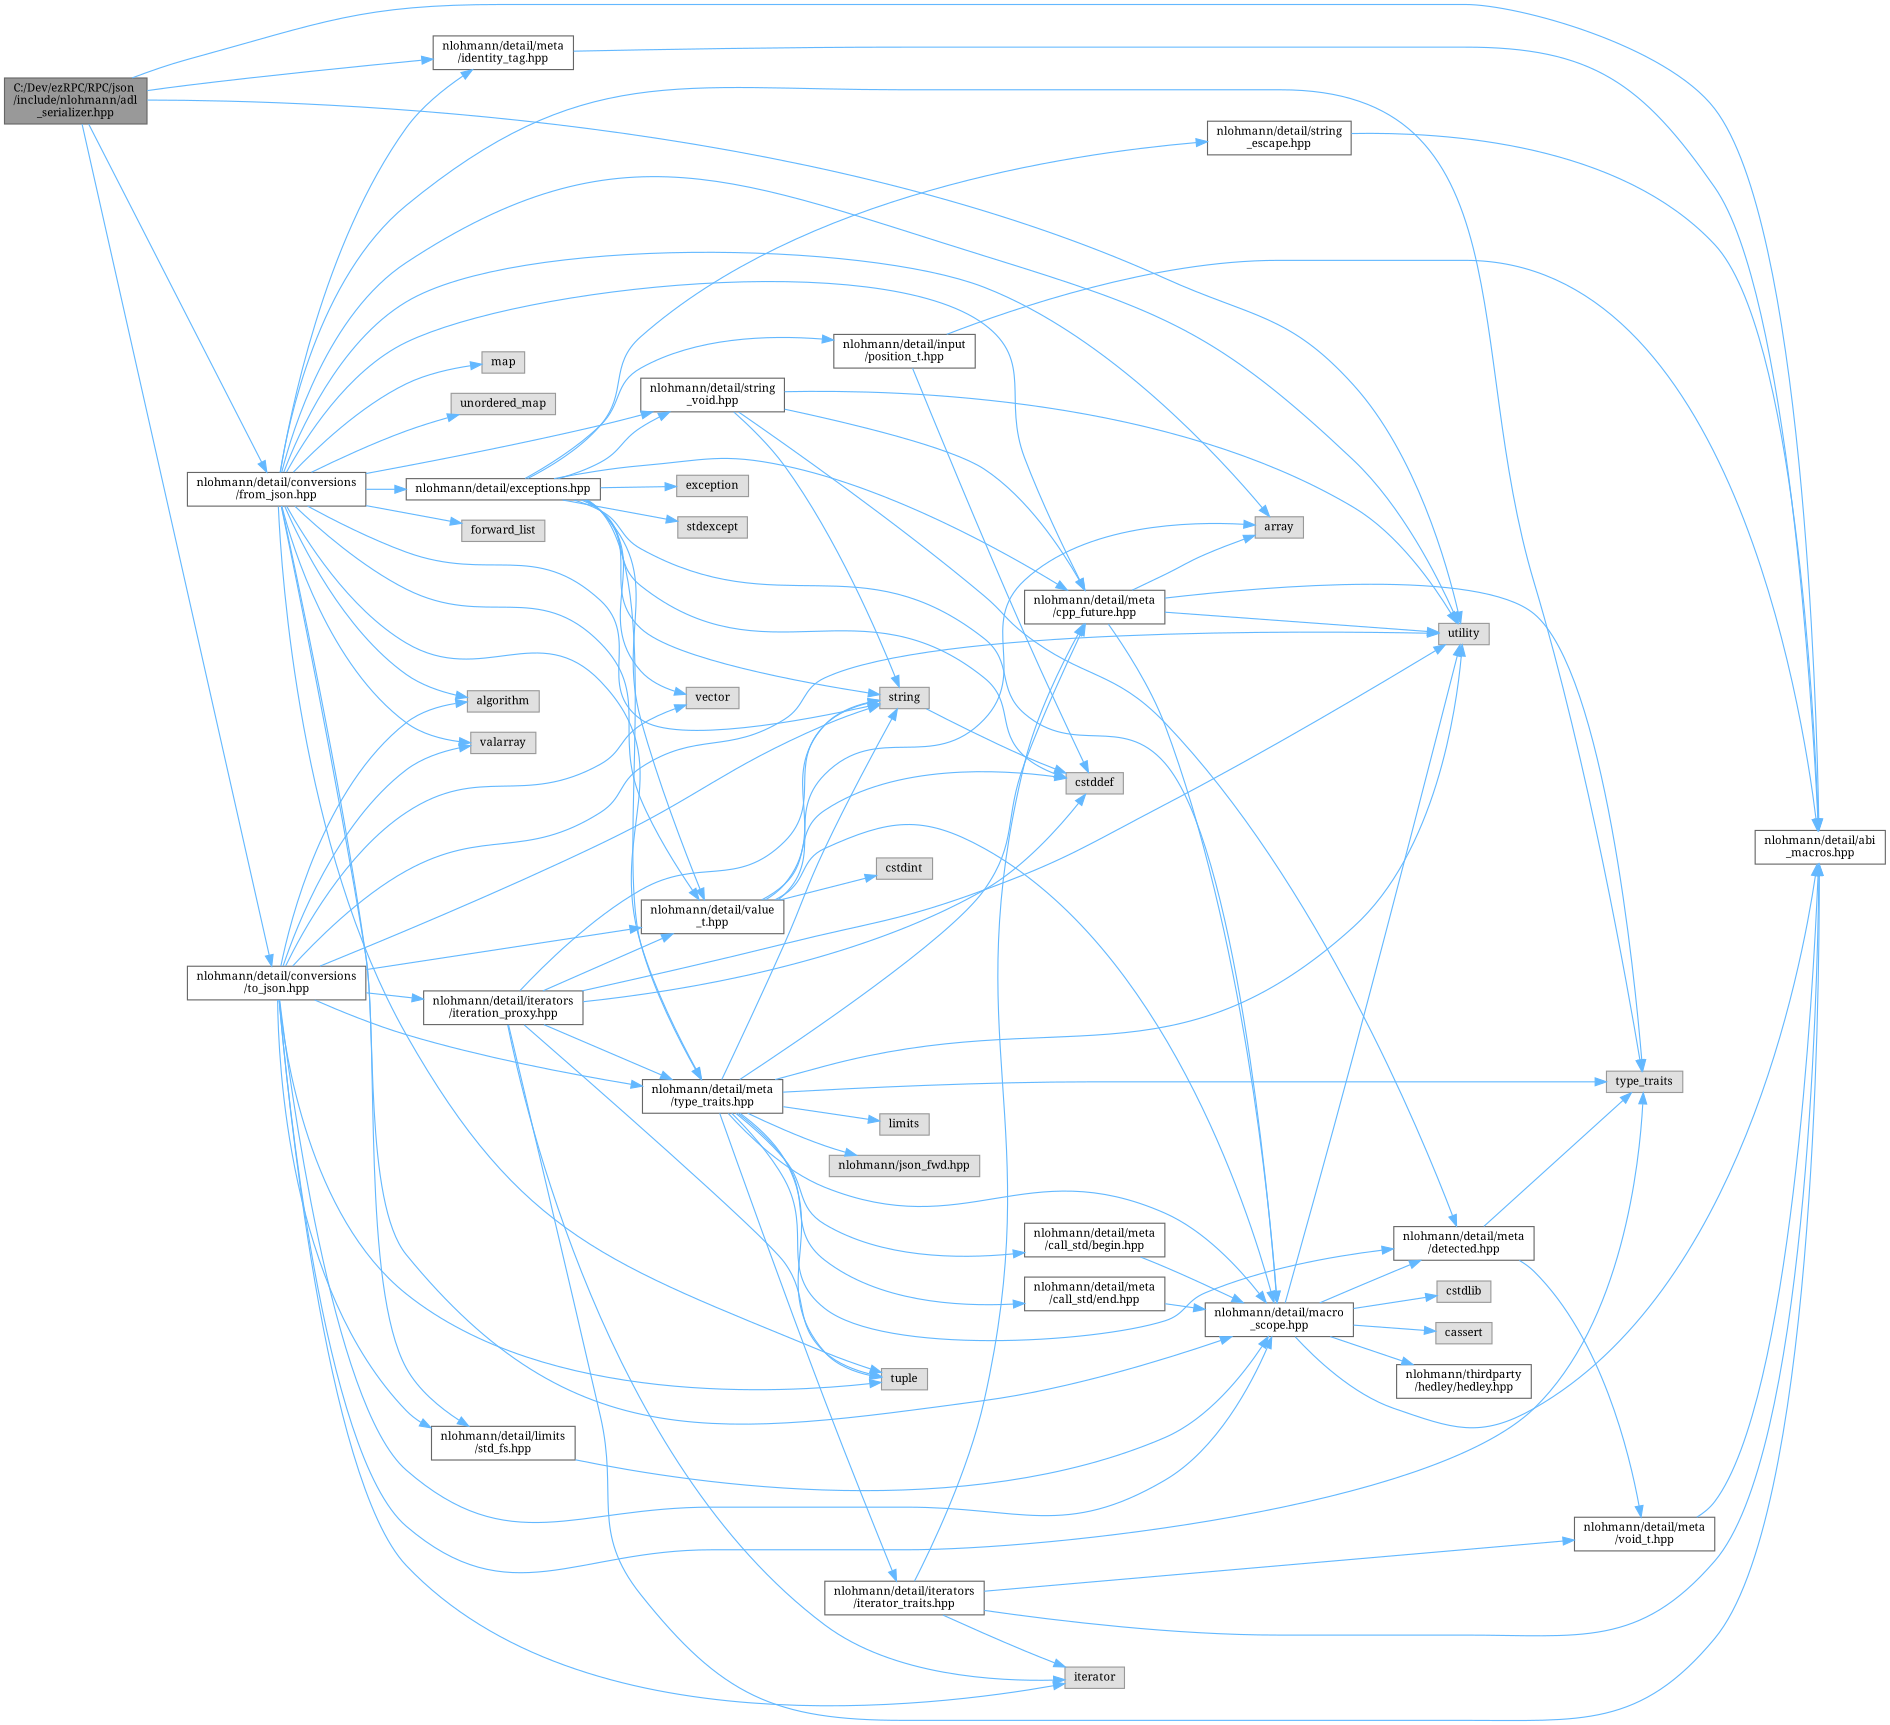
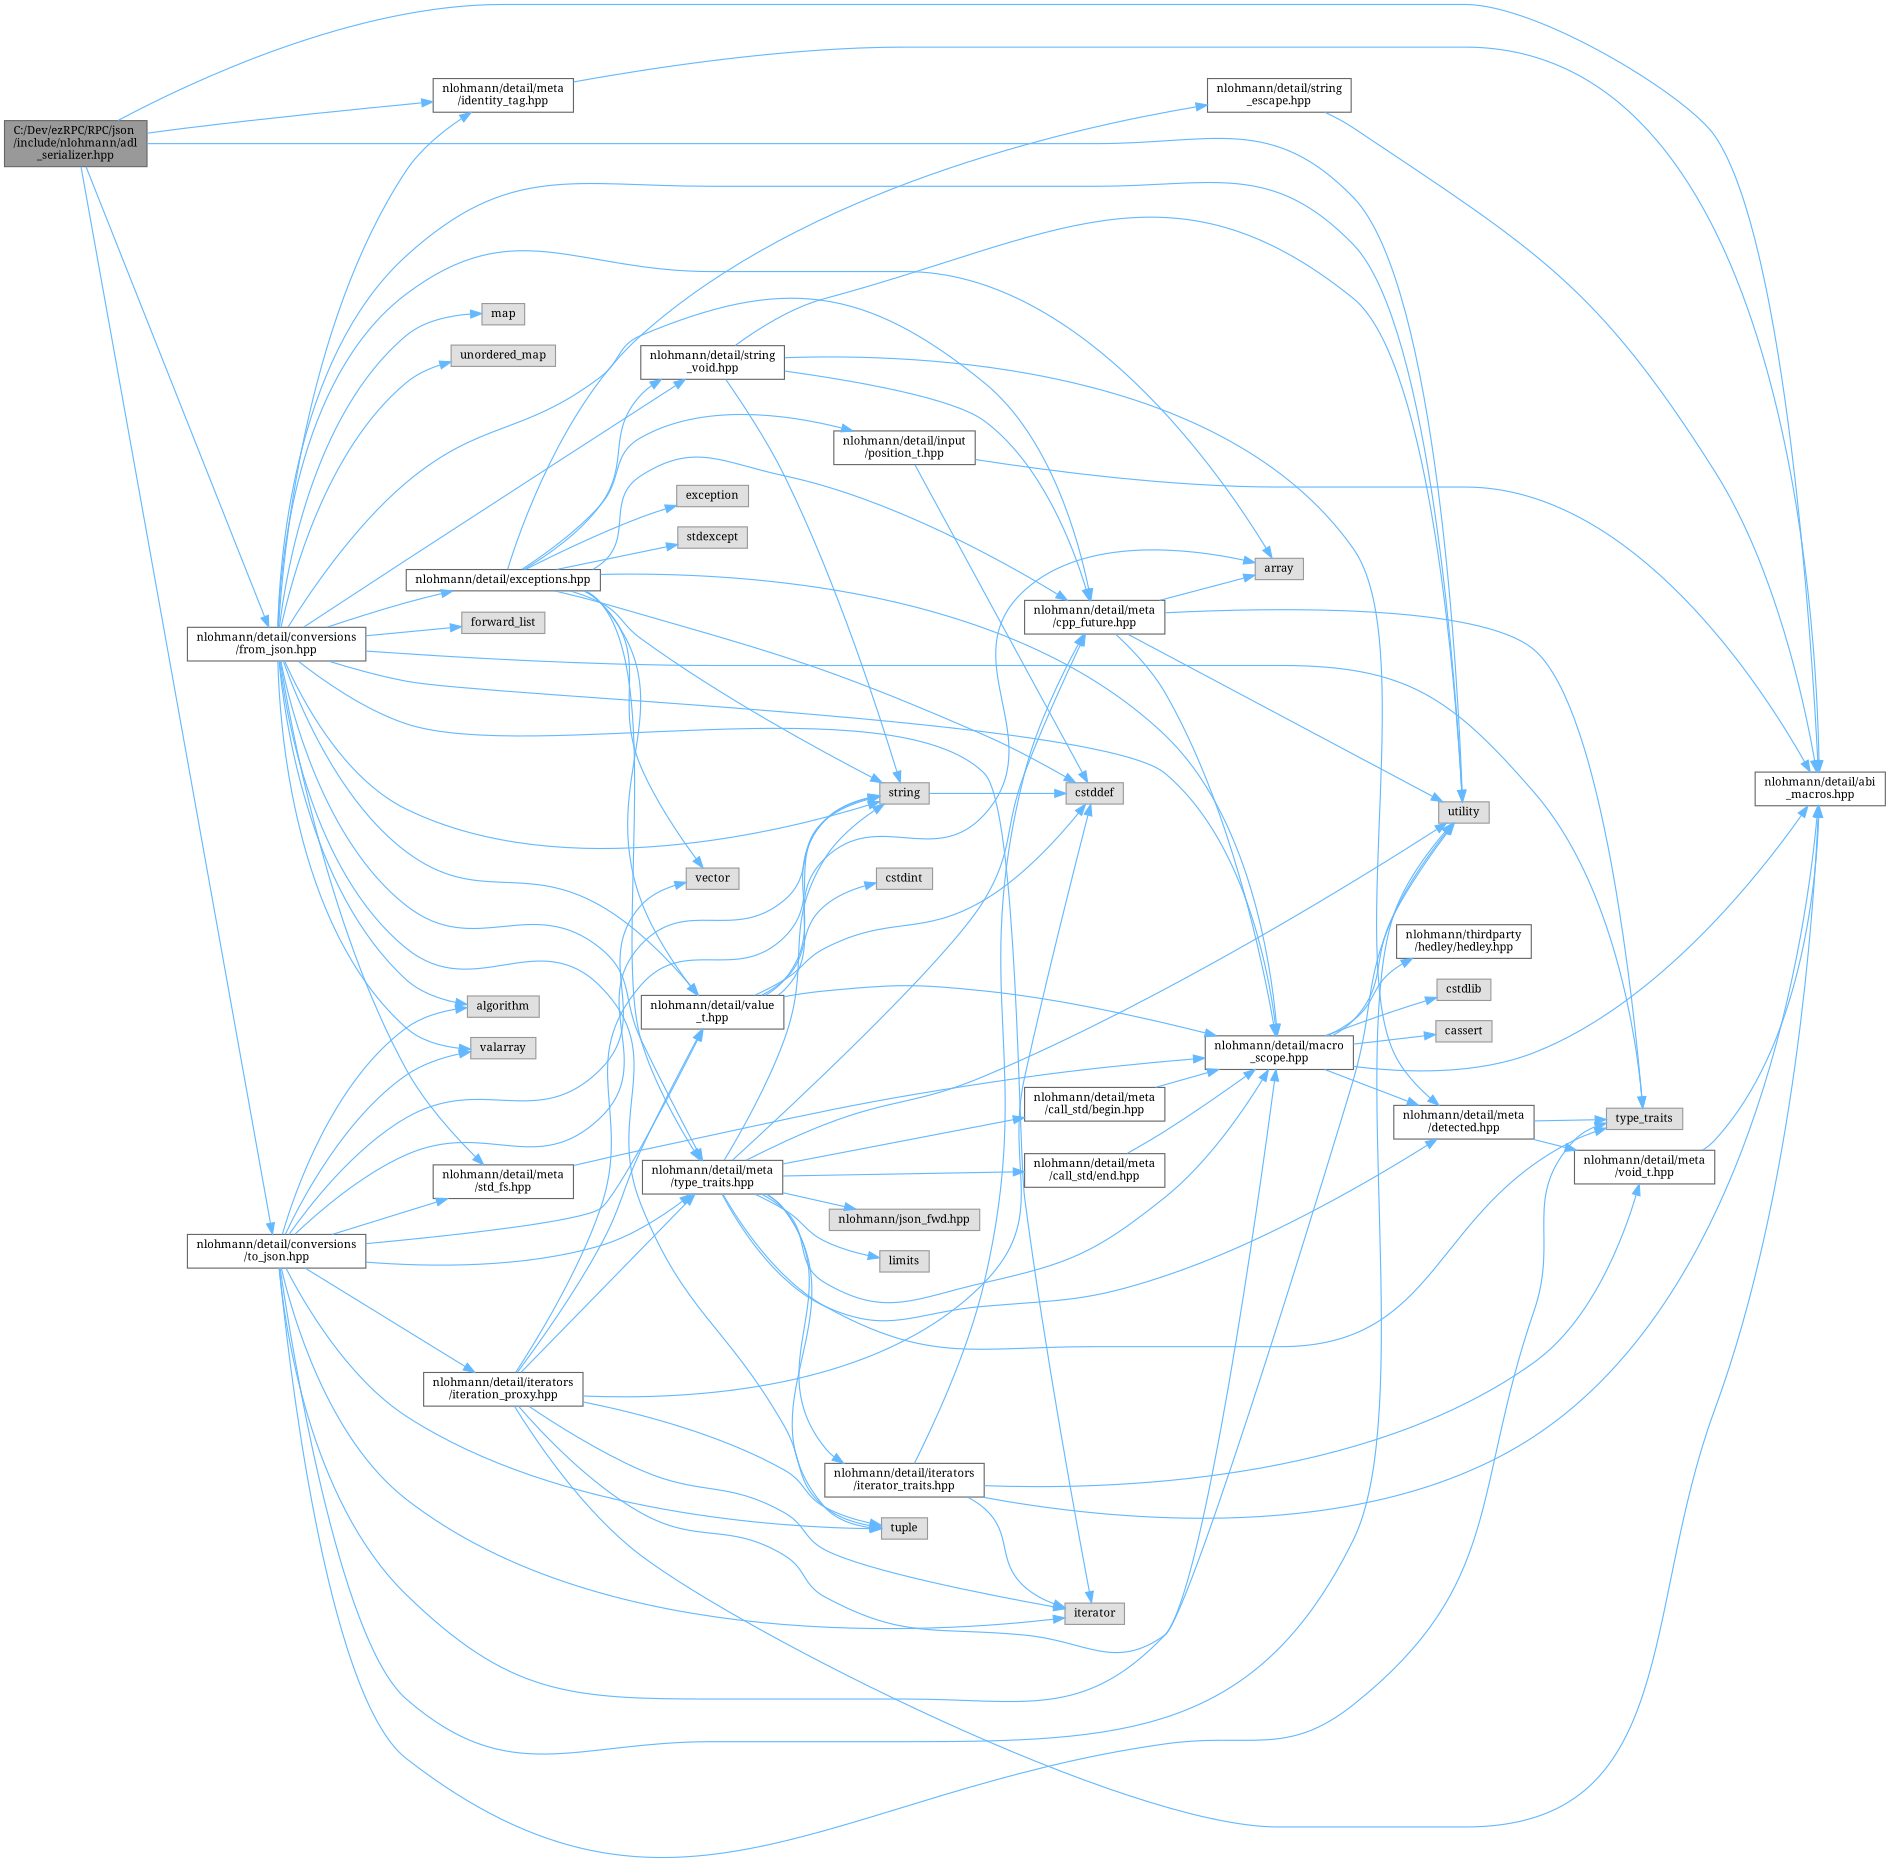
edge "nlohmann/detail/conversions /from_json.hpp" -> "iterator": added
node "nlohmann/detail/limits /std_fs.hpp": label "nlohmann/detail/limits /std_fs.hpp" -> "nlohmann/detail/meta /std_fs.hpp"
